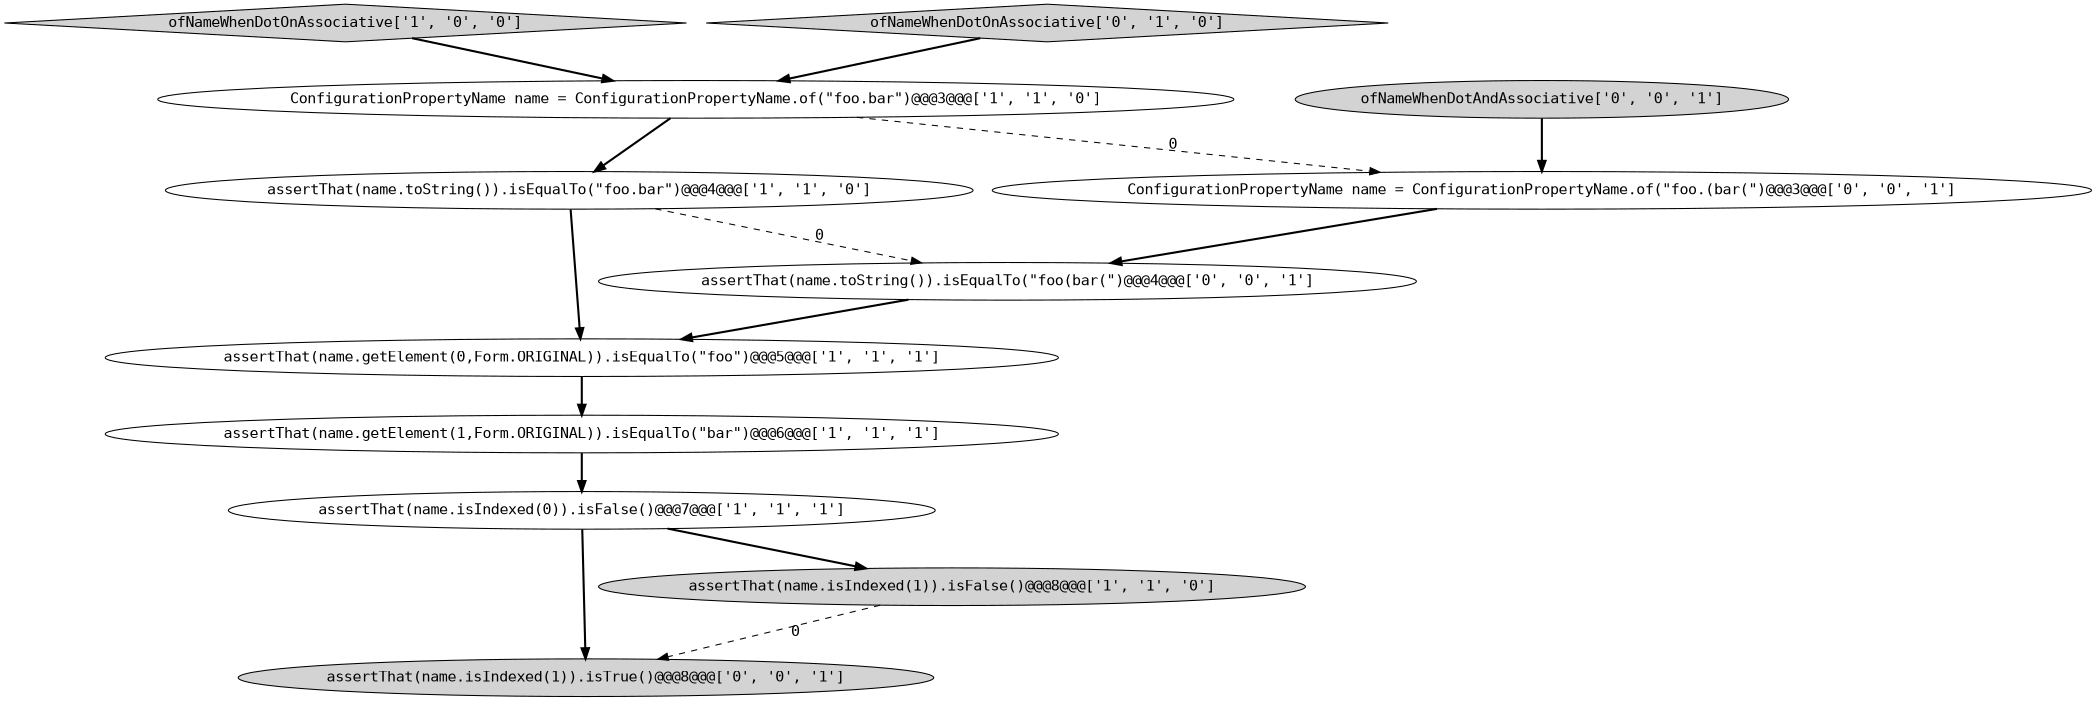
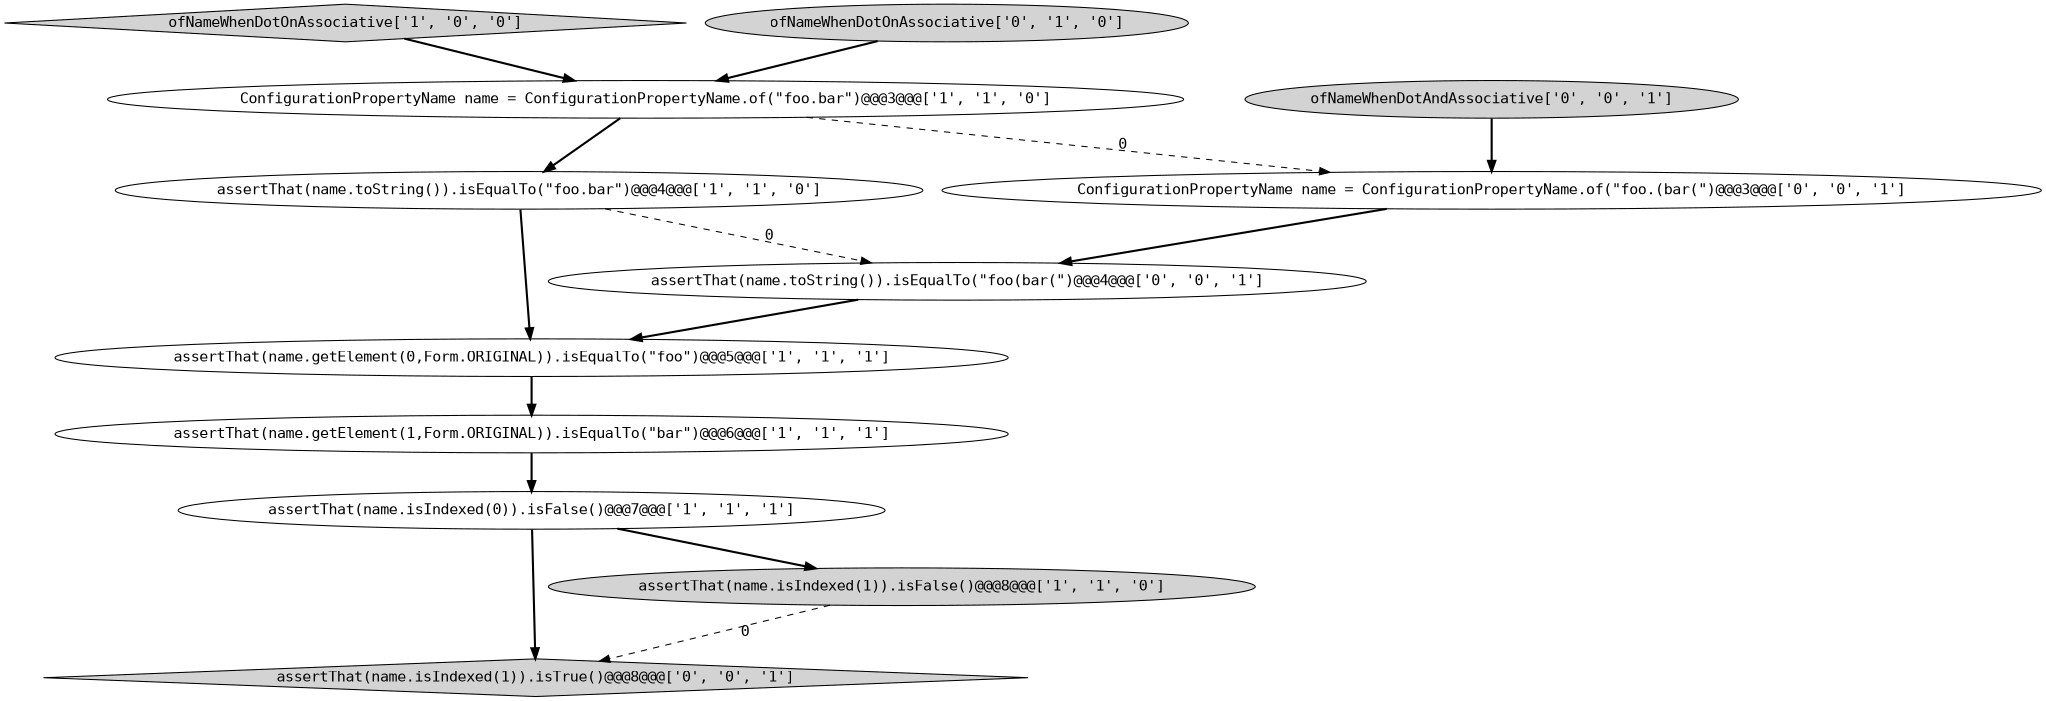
node "ofNameWhenDotOnAssociative['0', '1', '0']": shape diamond -> ellipse
node "assertThat(name.isIndexed(1)).isTrue()@@@8@@@['0', '0', '1']": shape ellipse -> diamond
